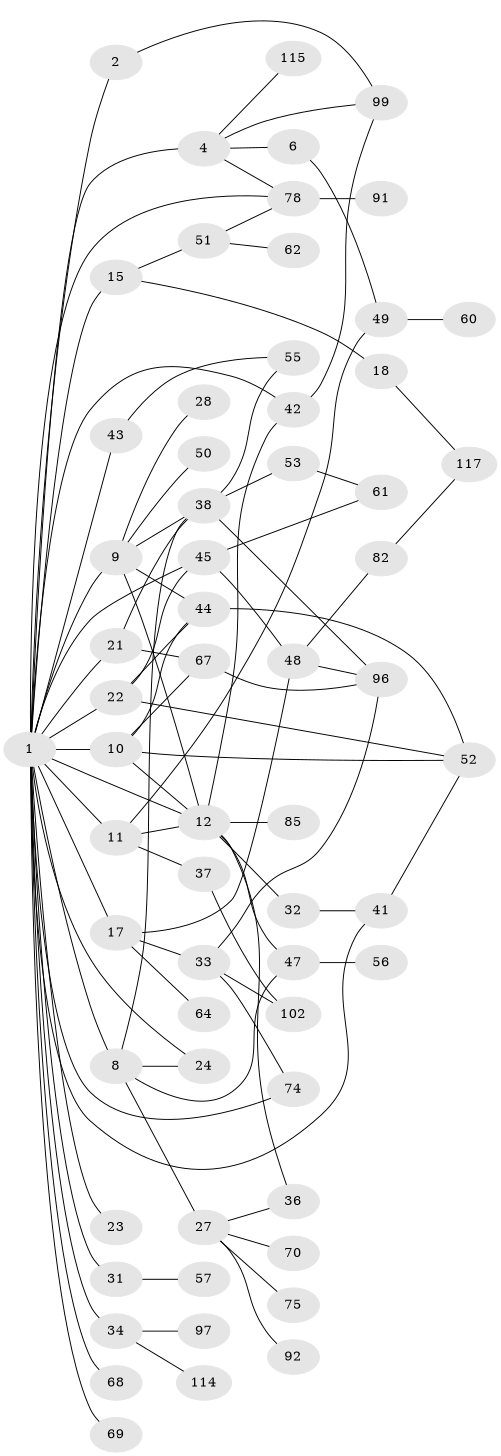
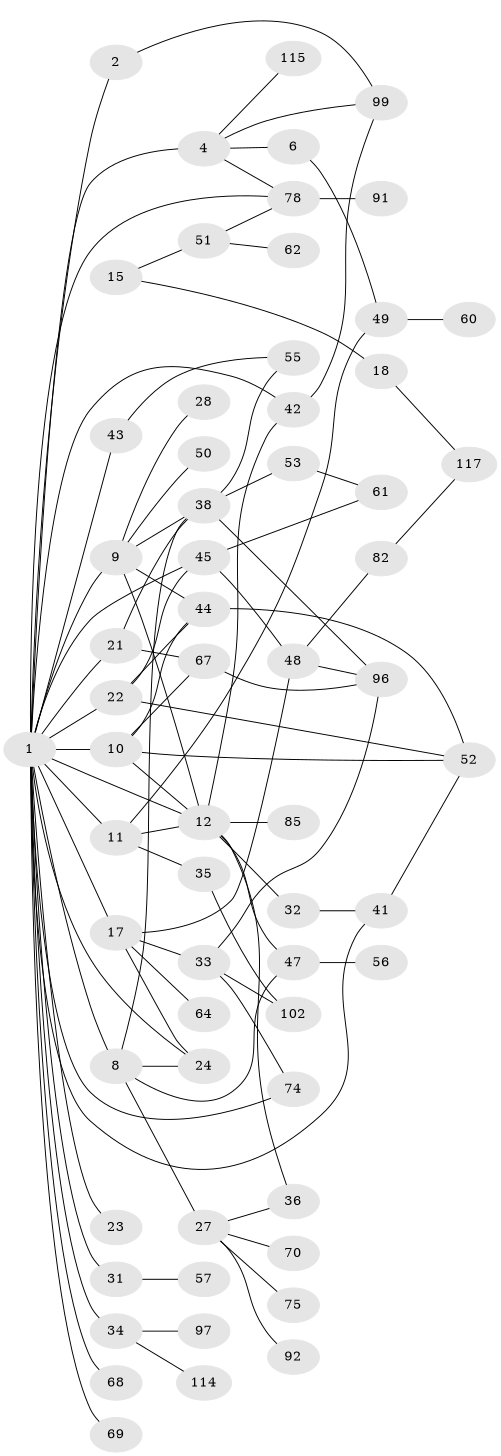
edge "15" -- "1": removed
node "37": label "37" -> "35"
edge "17" -- "24": added
